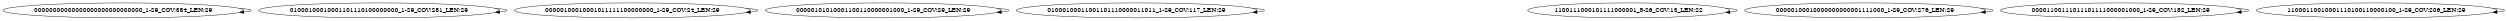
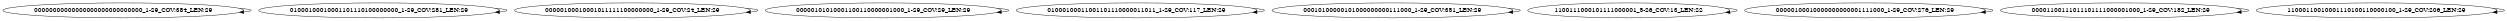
node "00010100000101000000000111000_1-29_COV:351_LEN:29": added
